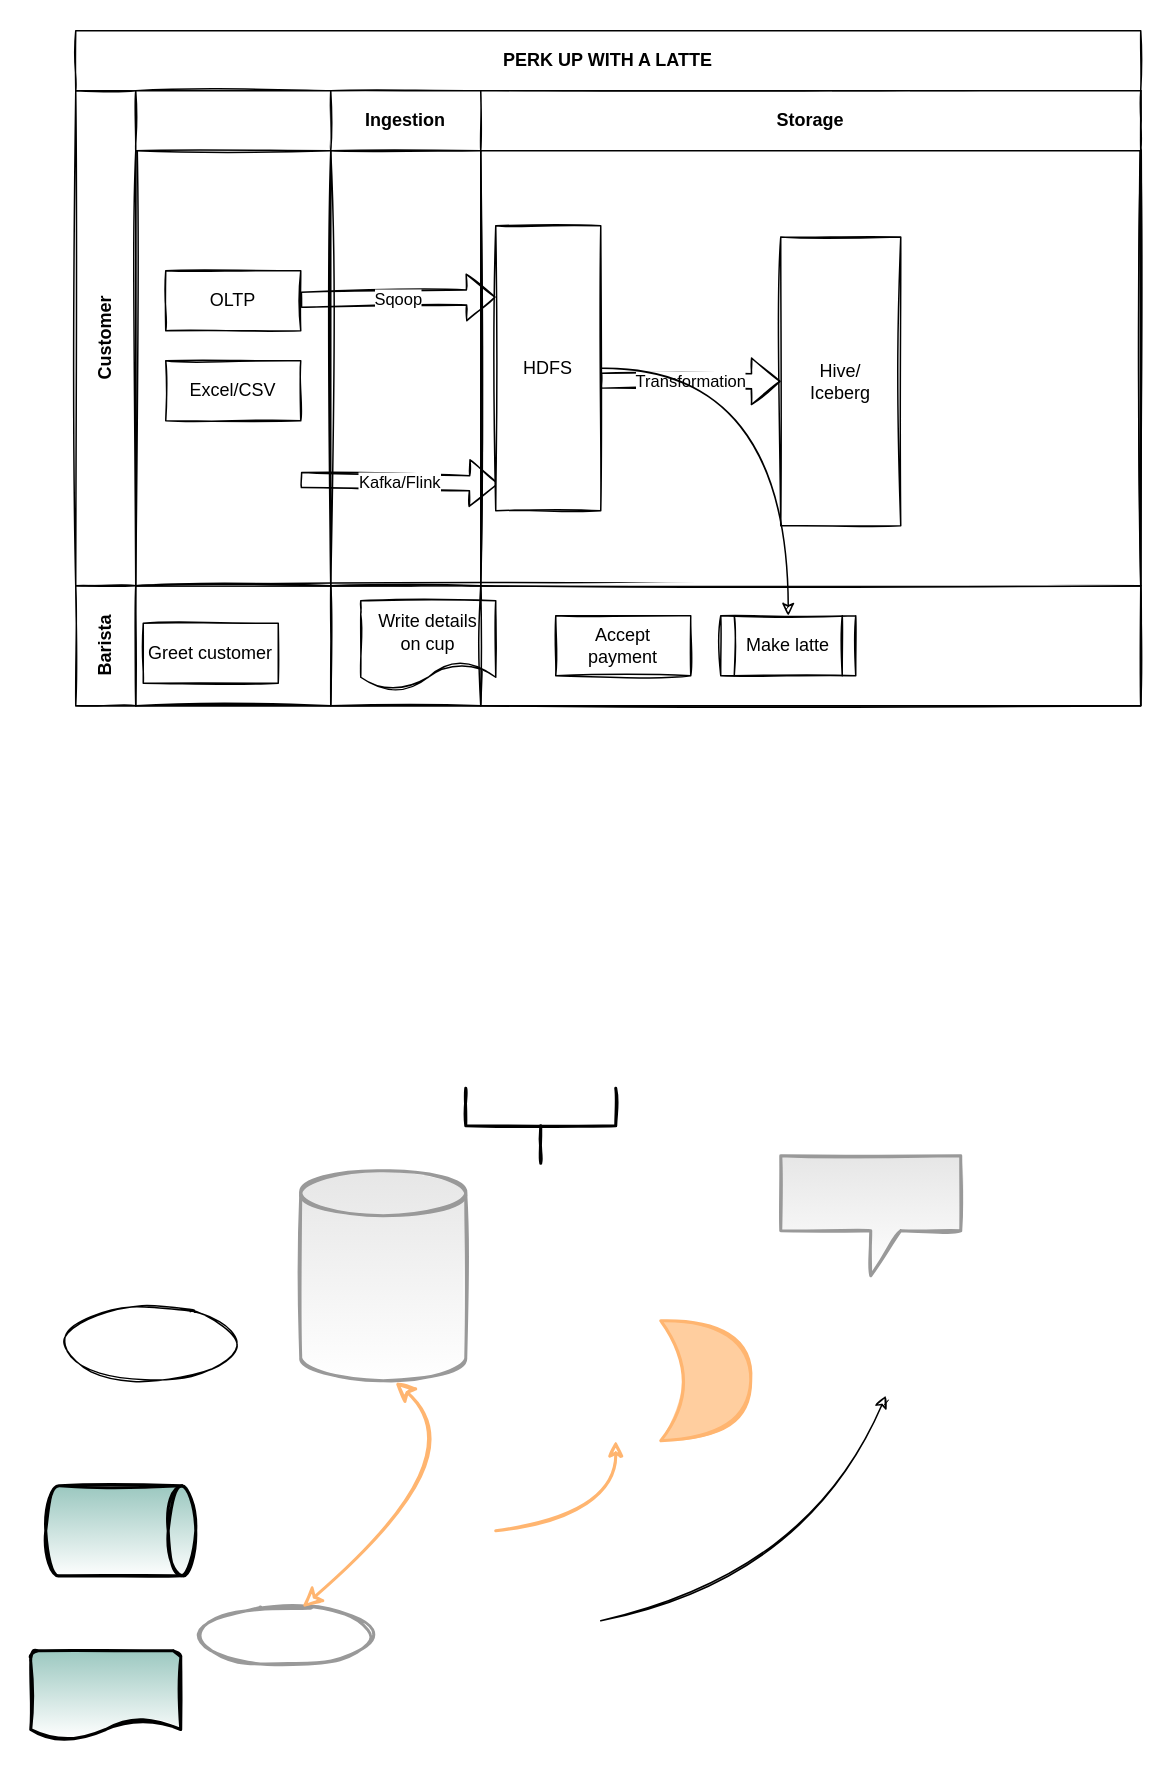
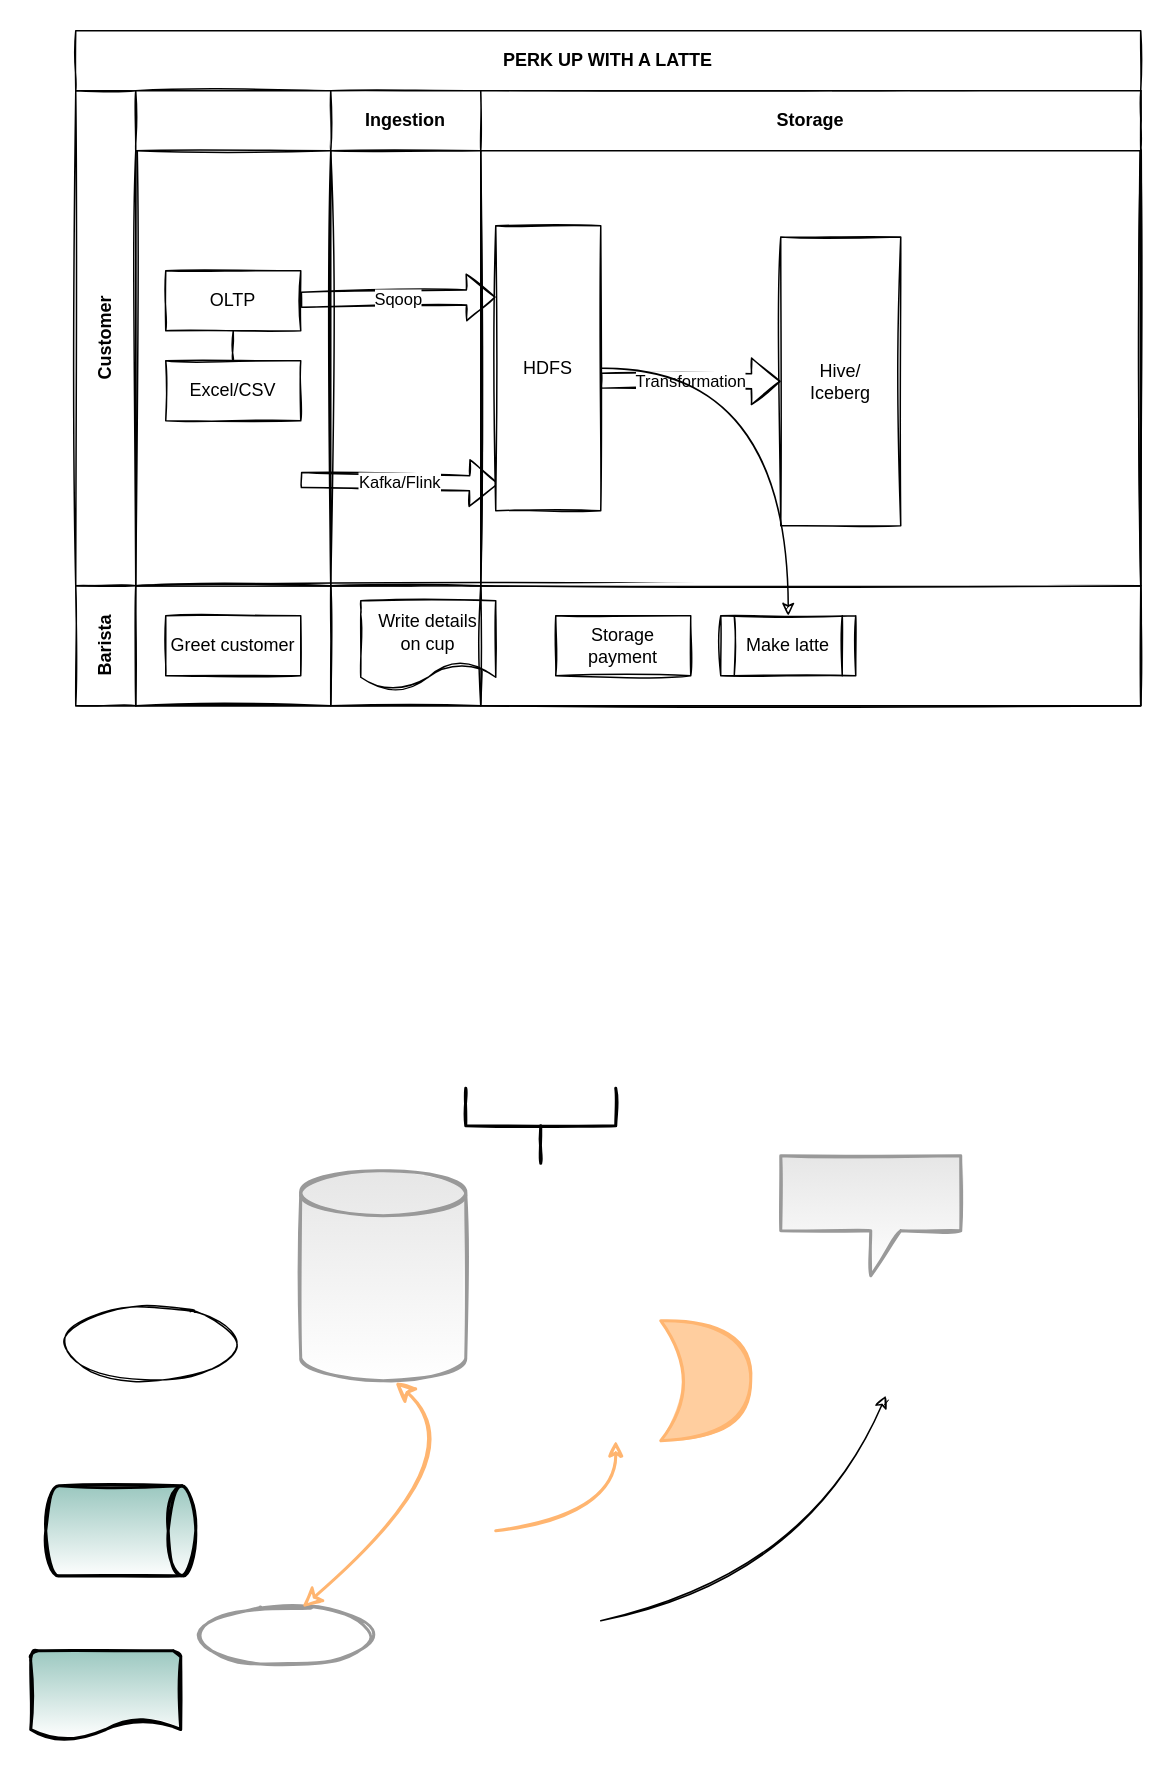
edge "OLTP" -- "Excel/CSV": added
node "Accept payment": label "Accept payment" -> "Storage payment"
node "Greet customer": moved (211, 653) -> (233, 646)
